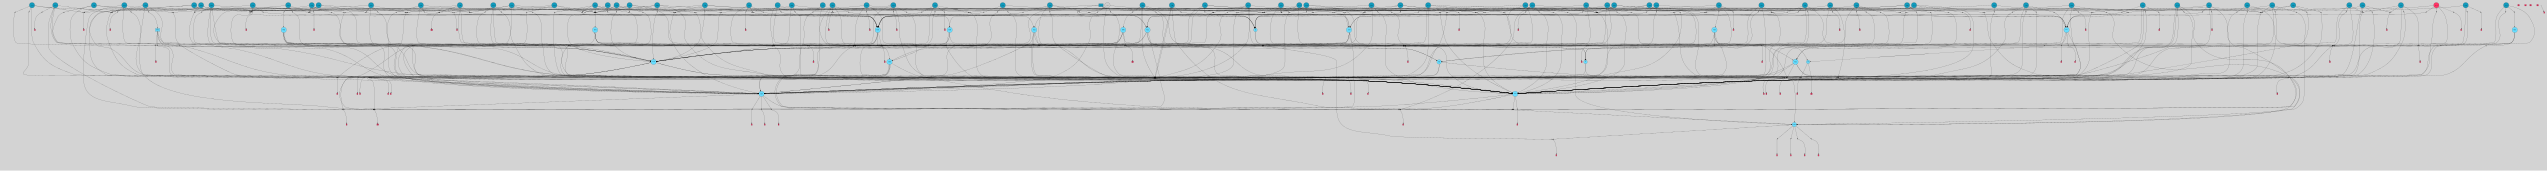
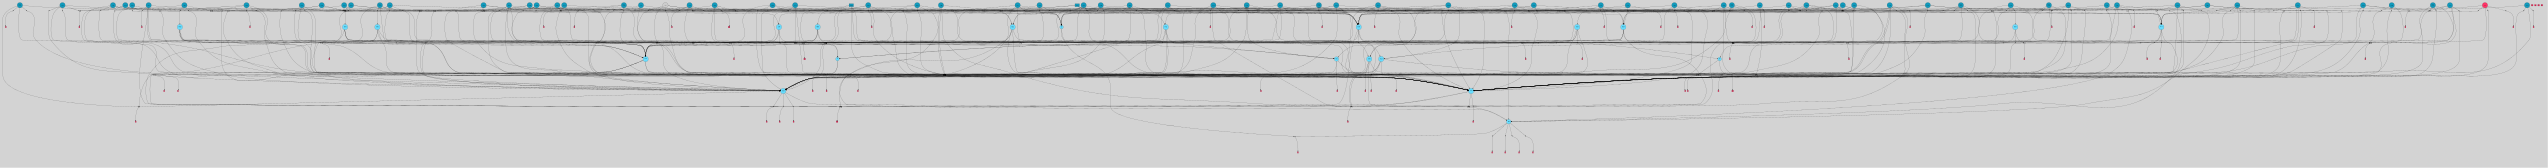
node "T965": shape circle -> box
node "T980": added
node "T874": shape box -> circle
